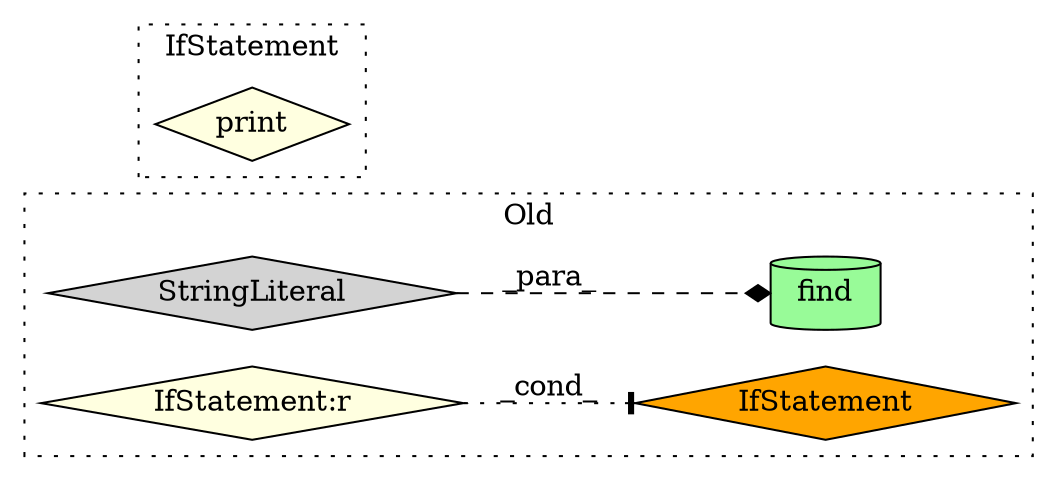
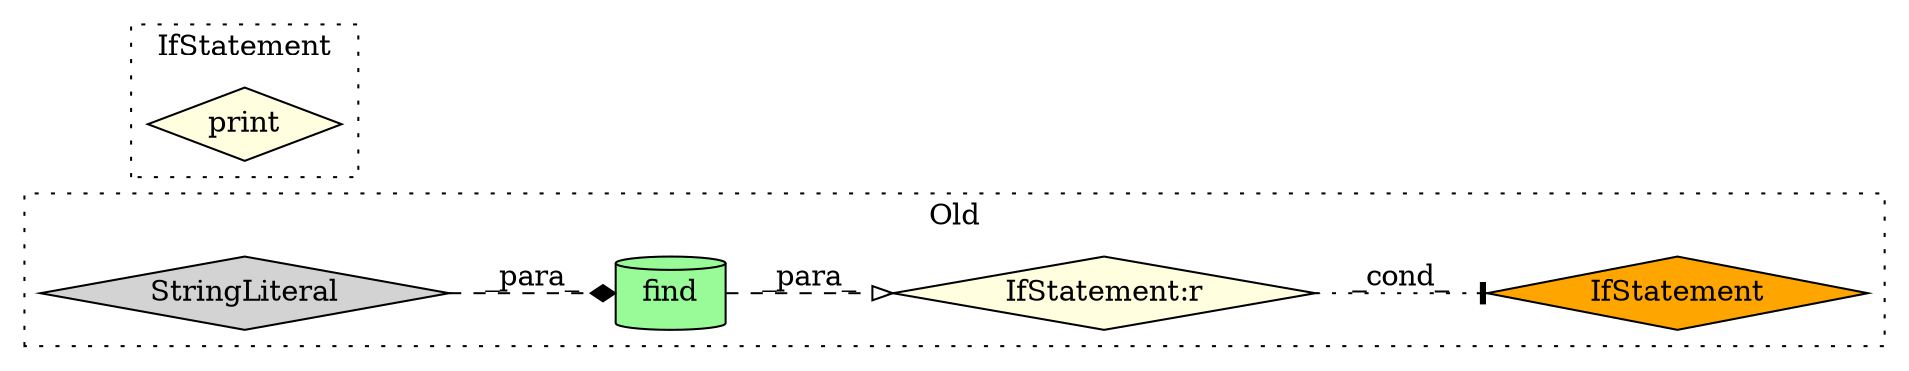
edge "find" -> "IfStatement:r": added, label "_para_"
